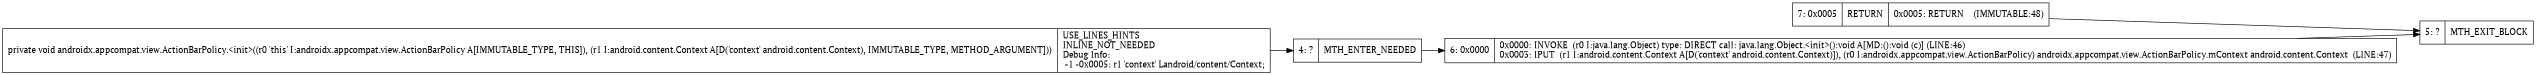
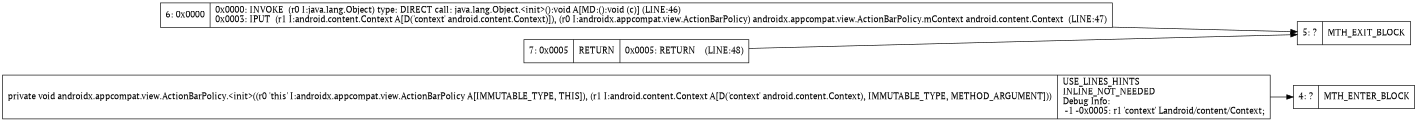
node "7: 0x0005": text "0x0005: RETURN    (IMMUTABLE:48)" -> "0x0005: RETURN    (LINE:48)"
node "4: ?": text "MTH_ENTER_NEEDED" -> "MTH_ENTER_BLOCK"
edge "4: ?" -> "6: 0x0000": removed
